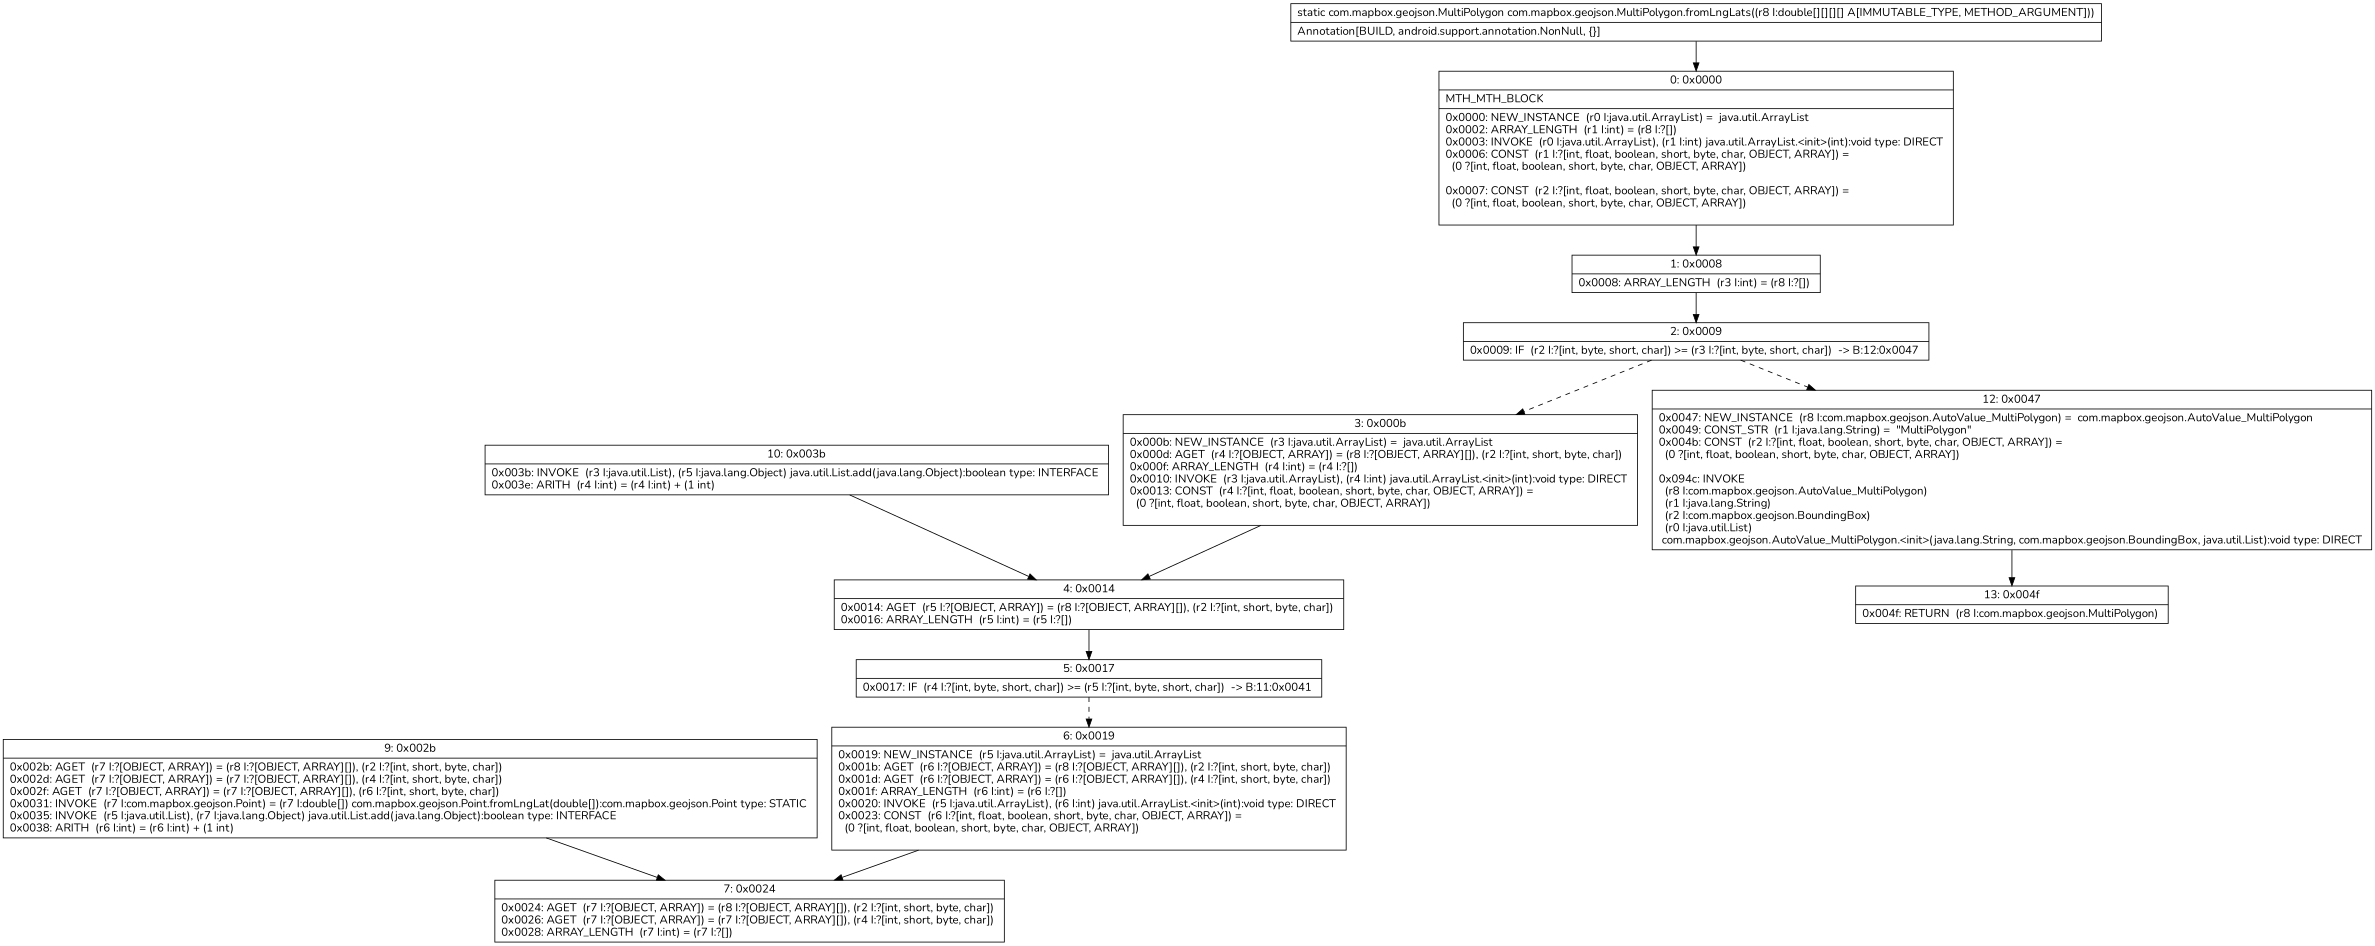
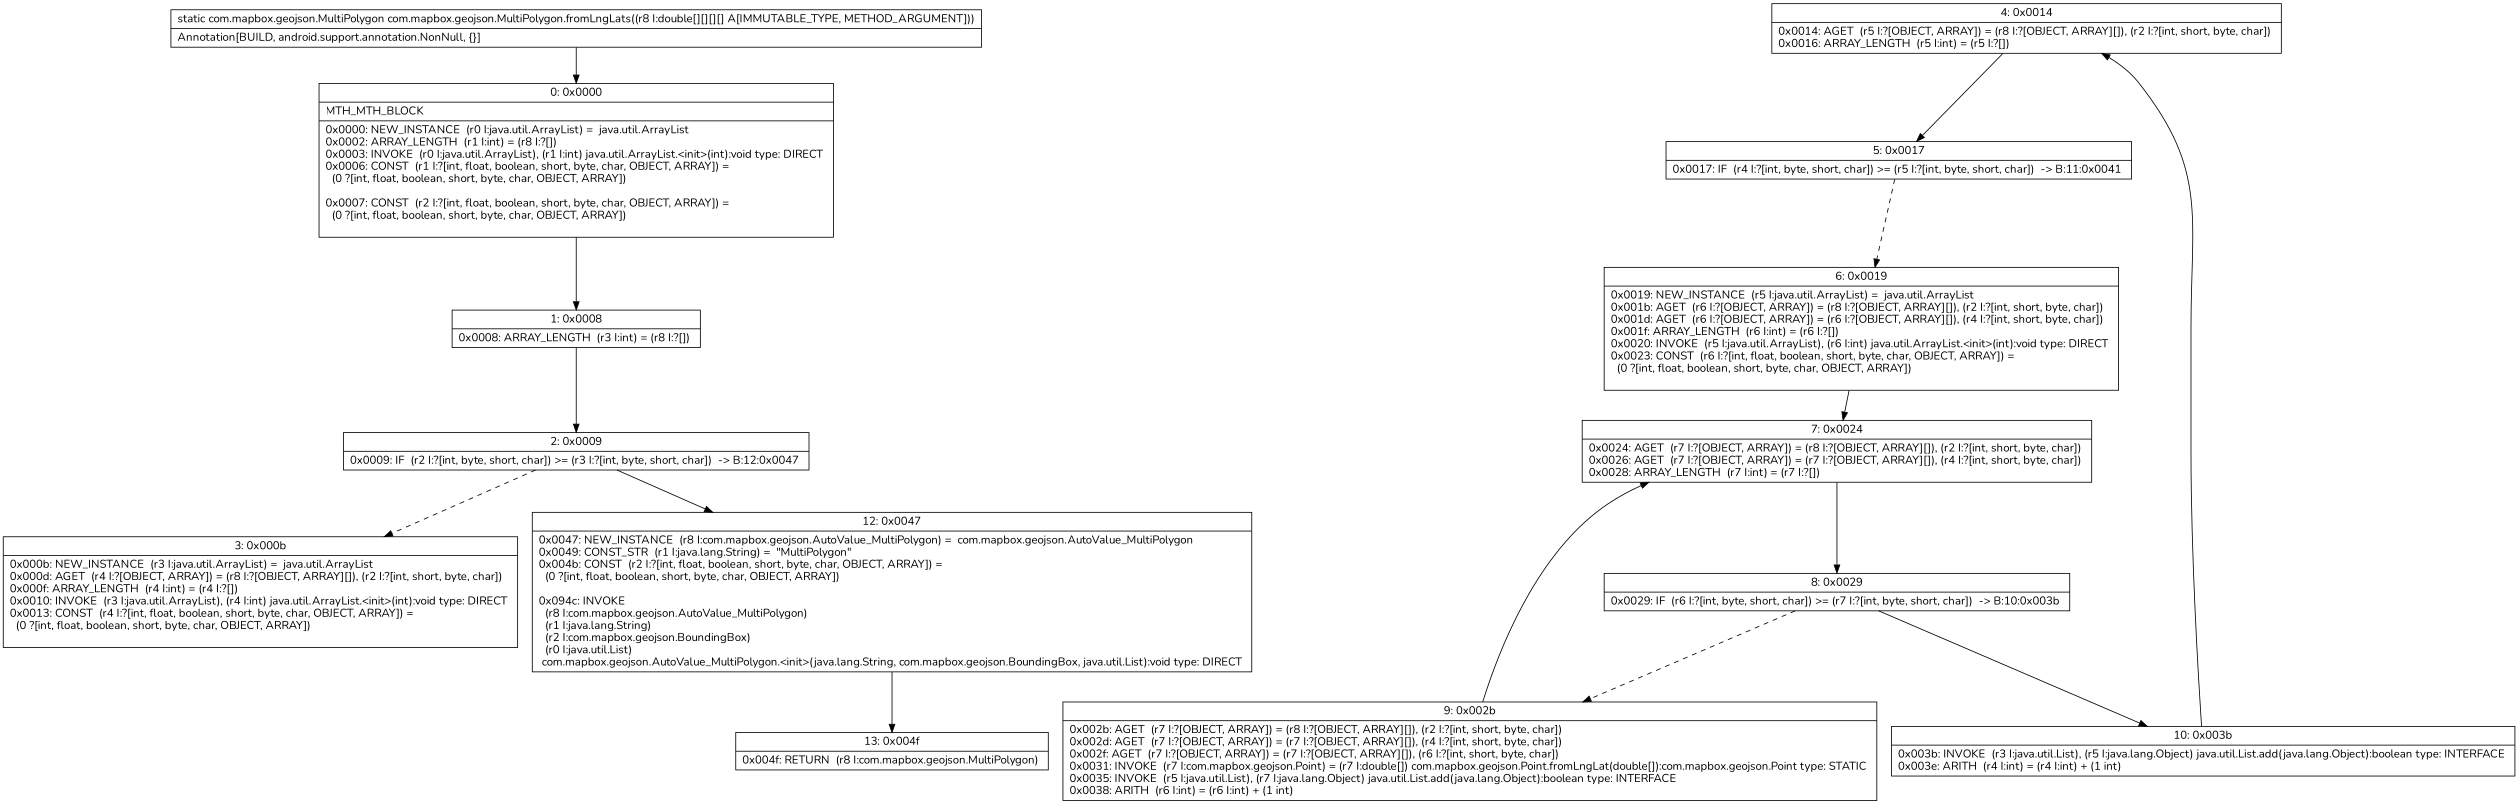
edge "2: 0x0009" -> "12: 0x0047": style dashed -> solid
edge "3: 0x000b" -> "4: 0x0014": removed
node "8: 0x0029": added
